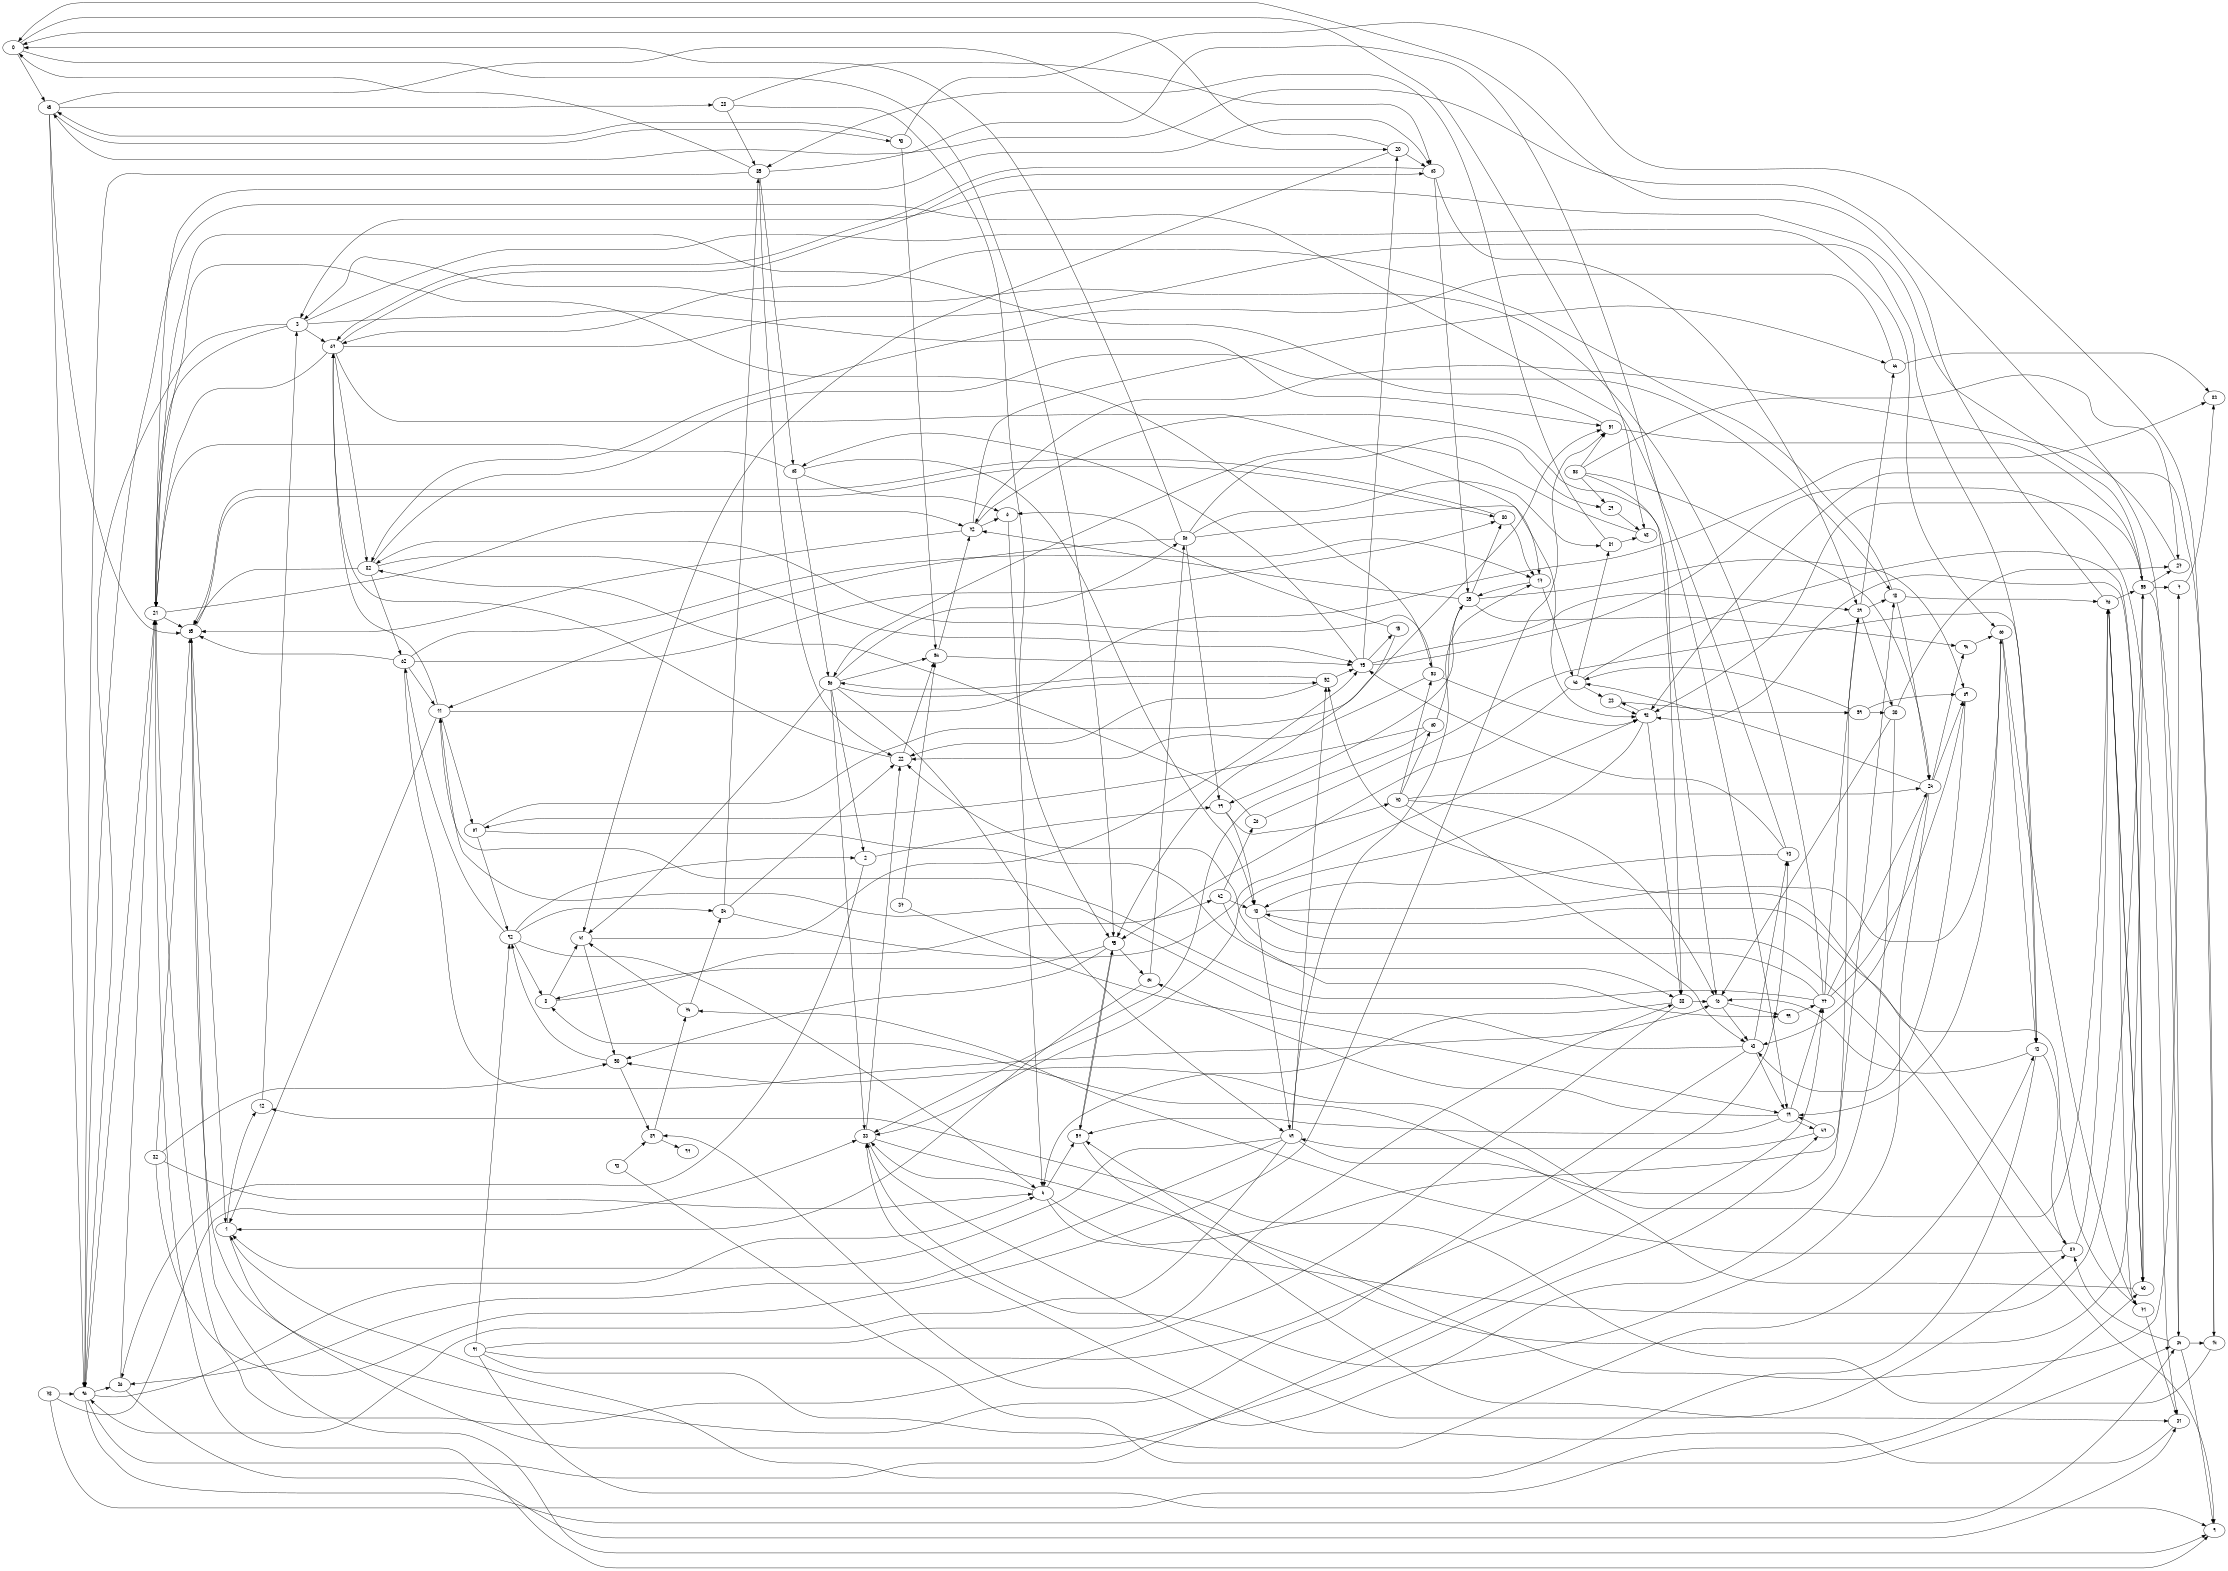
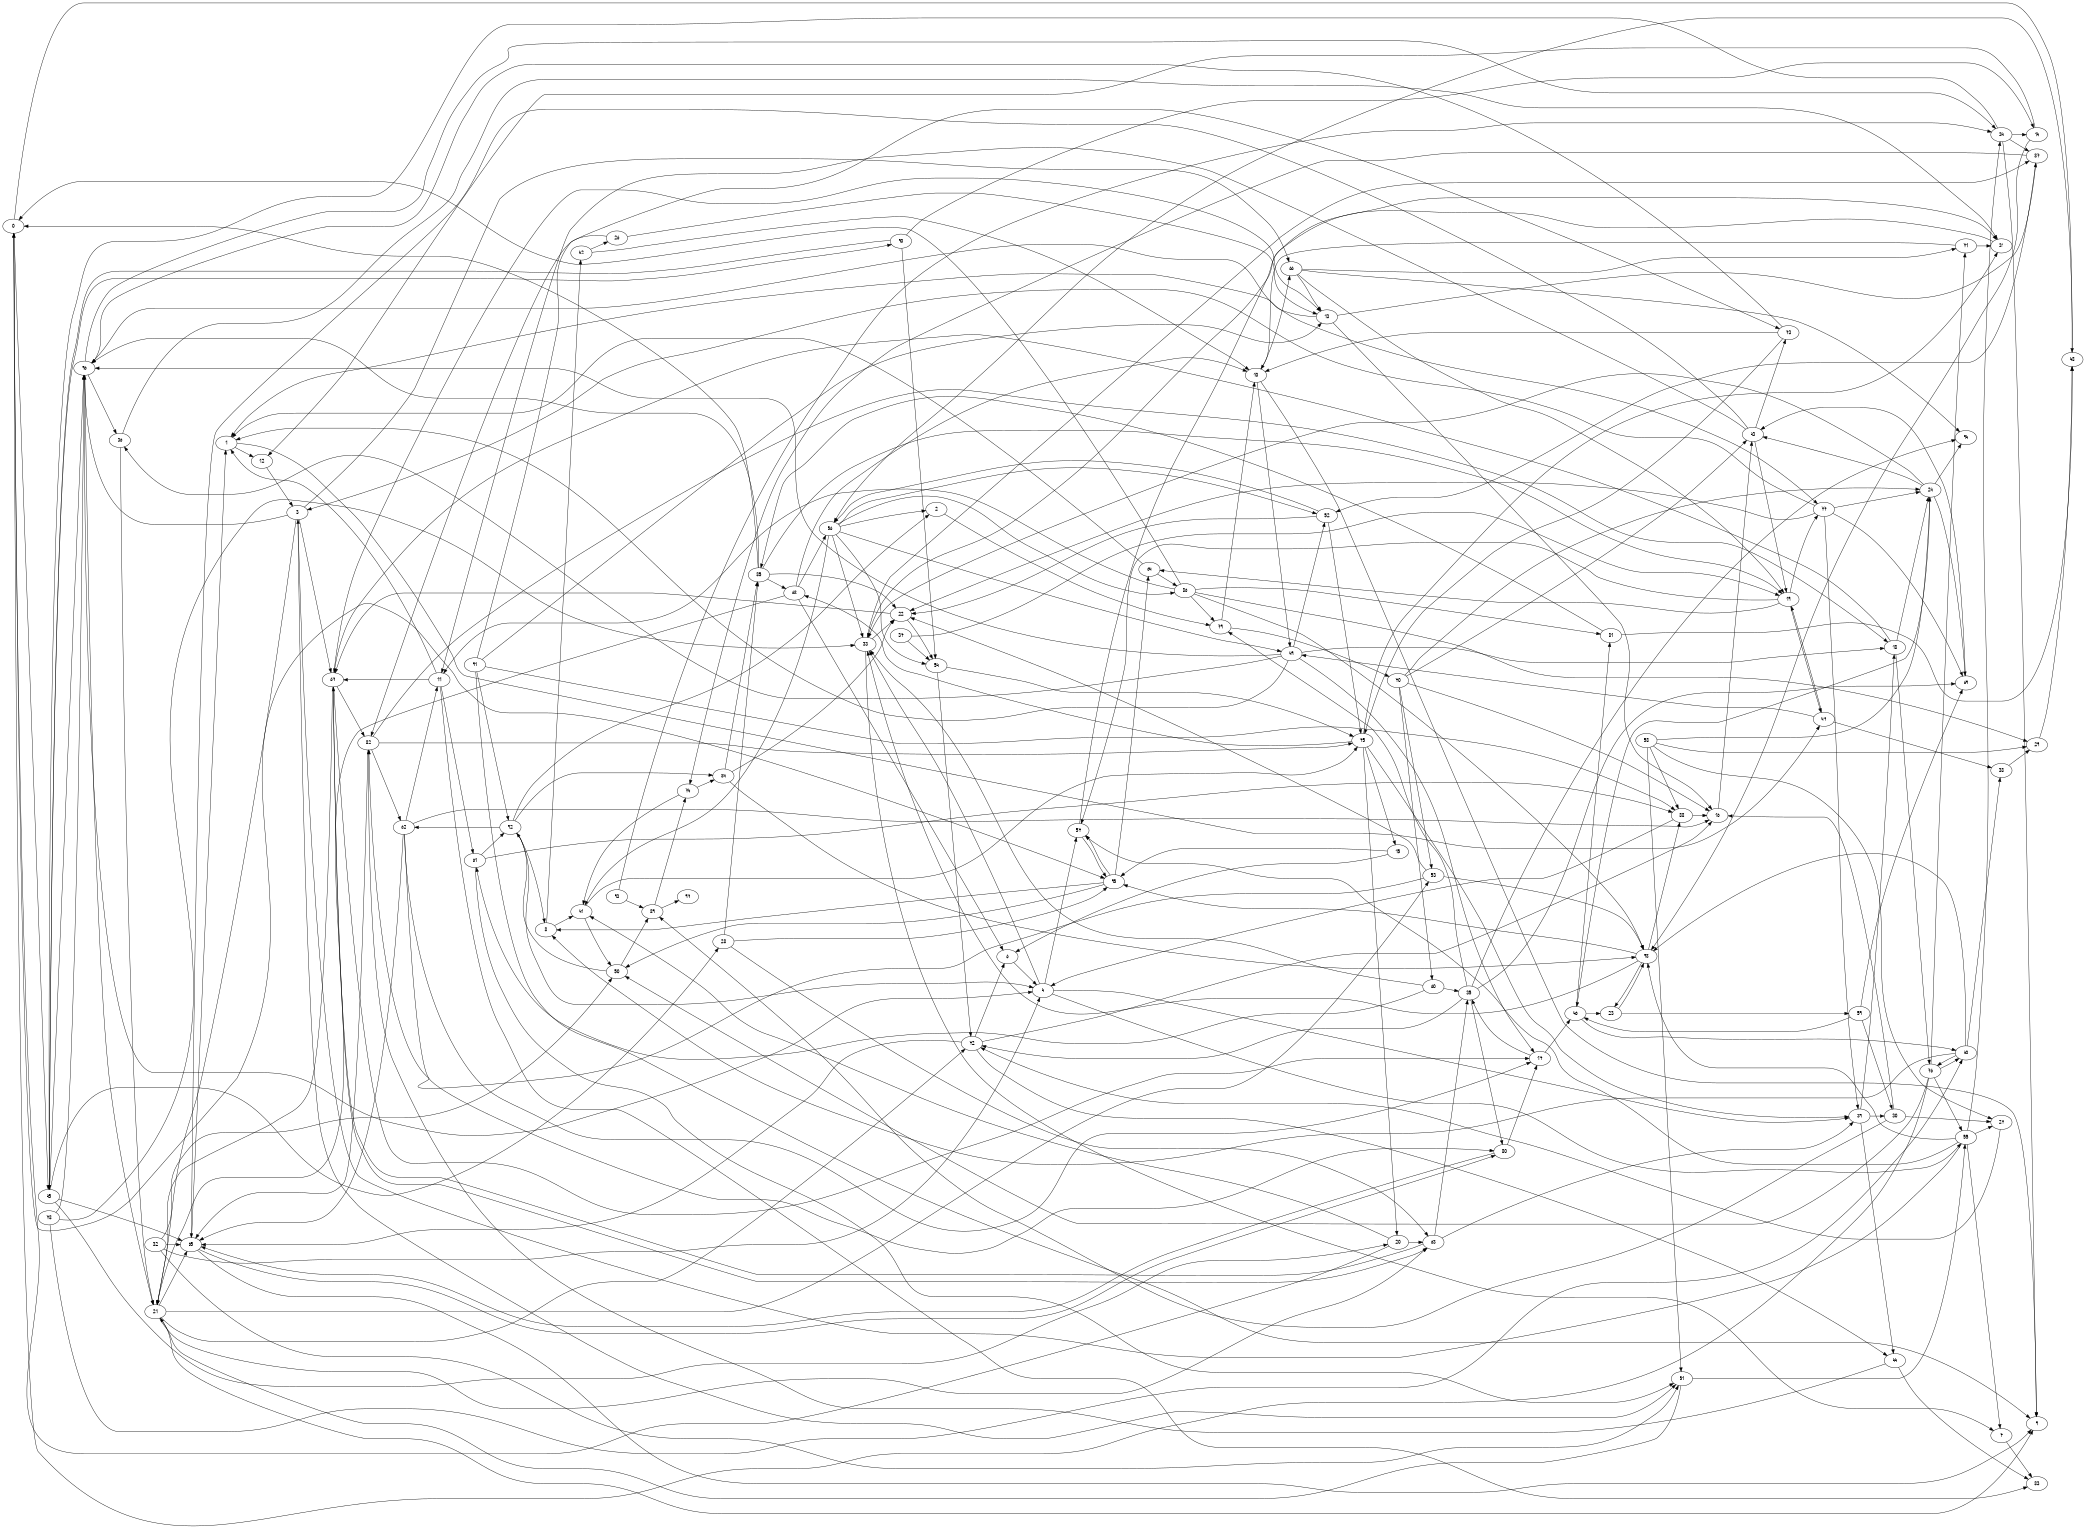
edge "94" -> "66": reversed
node "38": added
edge "46" -> "95": now "98" -> "95"
edge "77" -> "11": removed
edge "87" -> "76": removed
node "99": removed
edge "2" -> "36": removed
edge "88" -> "21": removed
